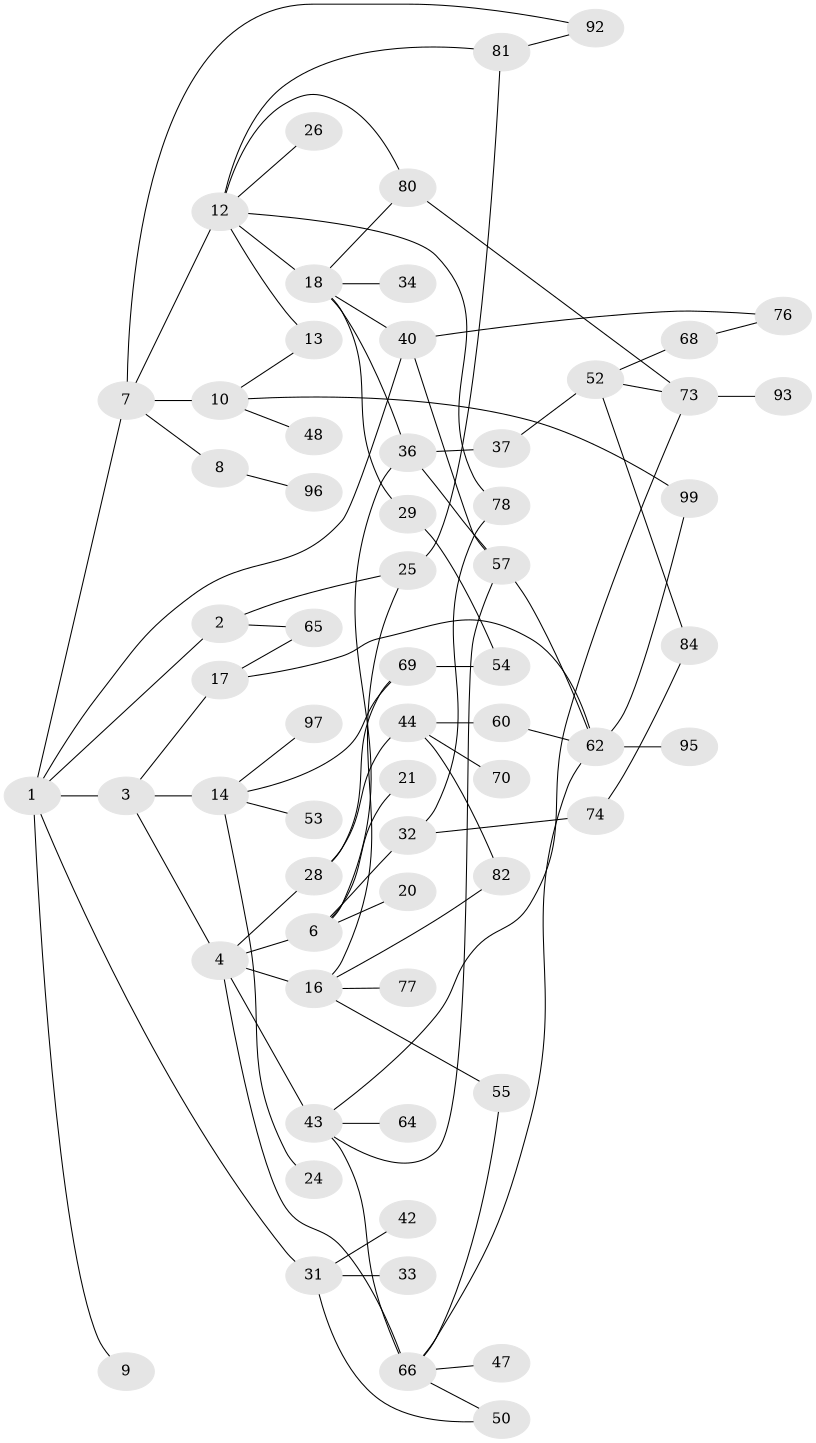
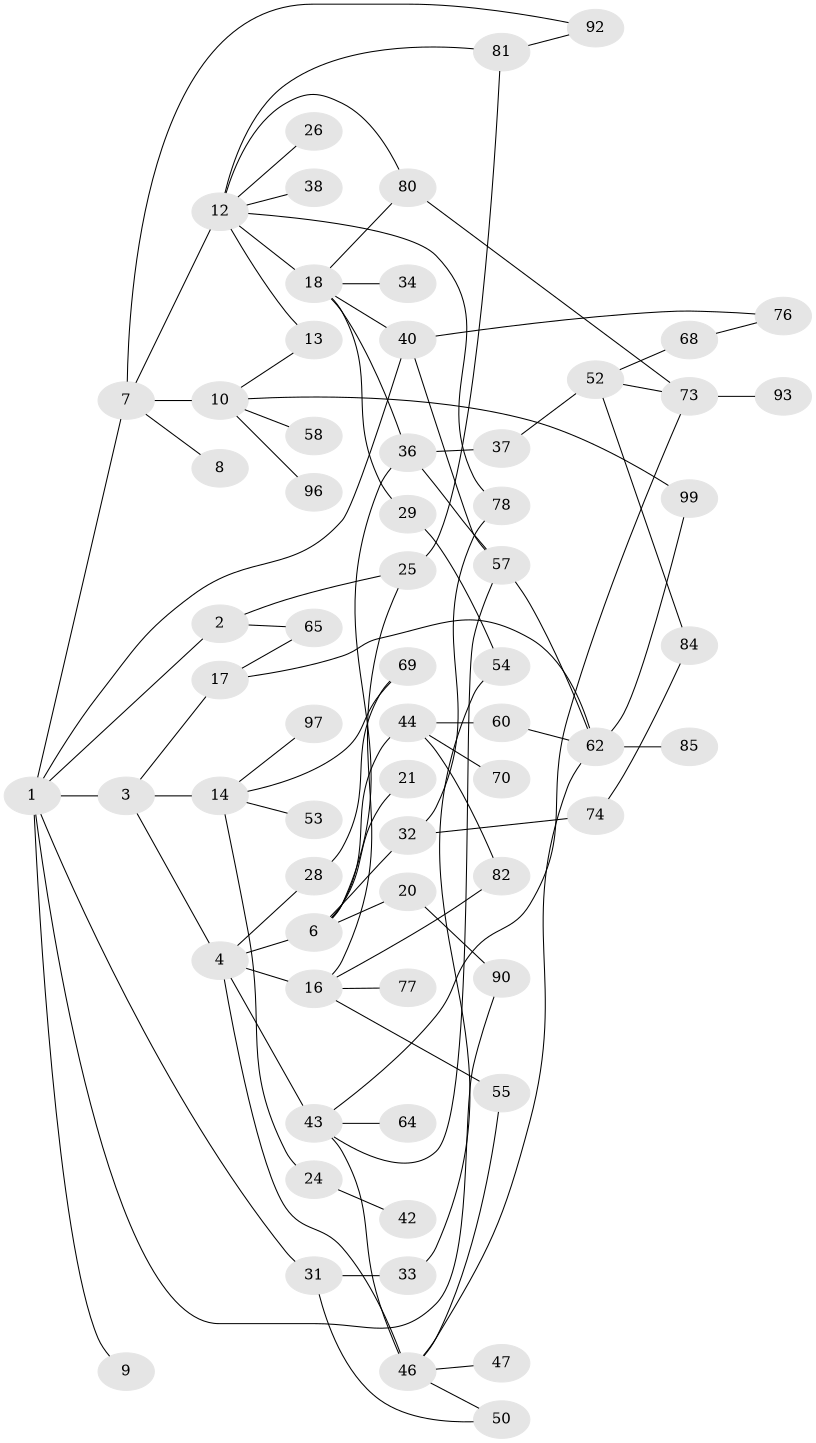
node "38": added
node "48": label "48" -> "58"
edge "8" -- "96": now "10" -- "96"
edge "69" -- "54": now "33" -- "54"
node "95": label "95" -> "85"
edge "44" -- "28": now "44" -- "6"
node "90": added
edge "42" -- "31": now "42" -- "24"
node "66": label "66" -> "46"
